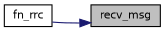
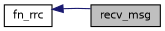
edge "fn_rrc" -> "recv_msg": reversed
